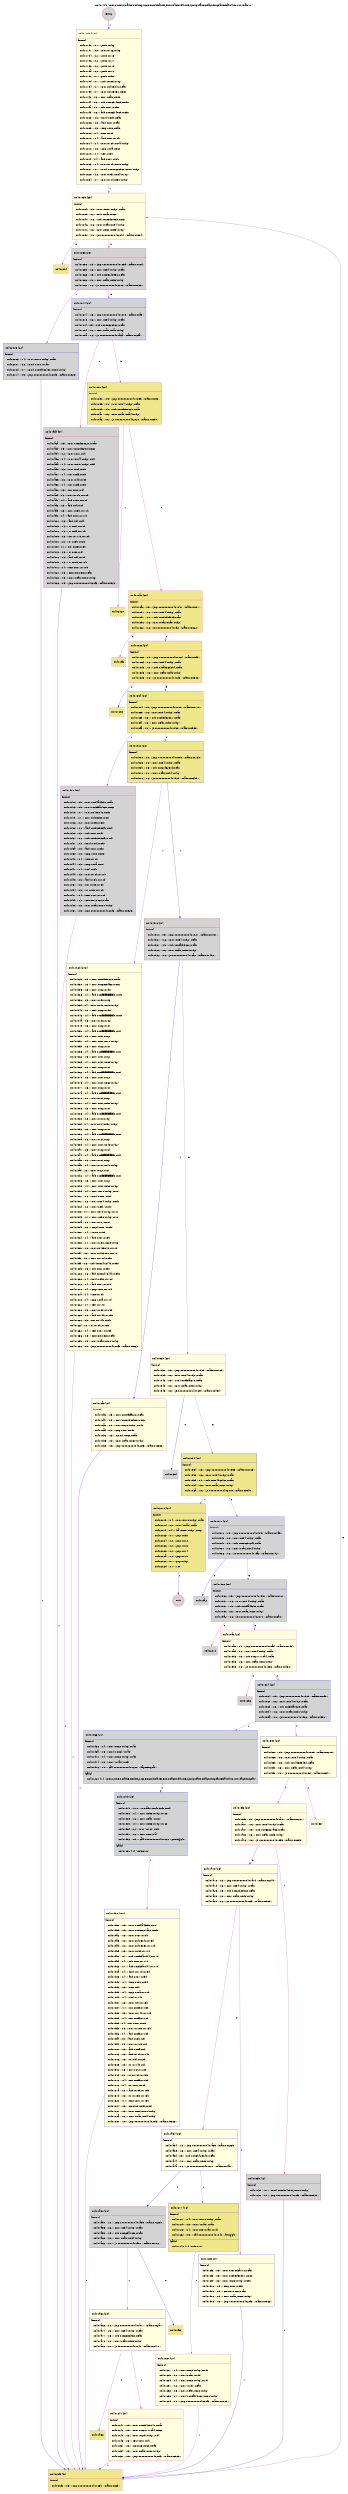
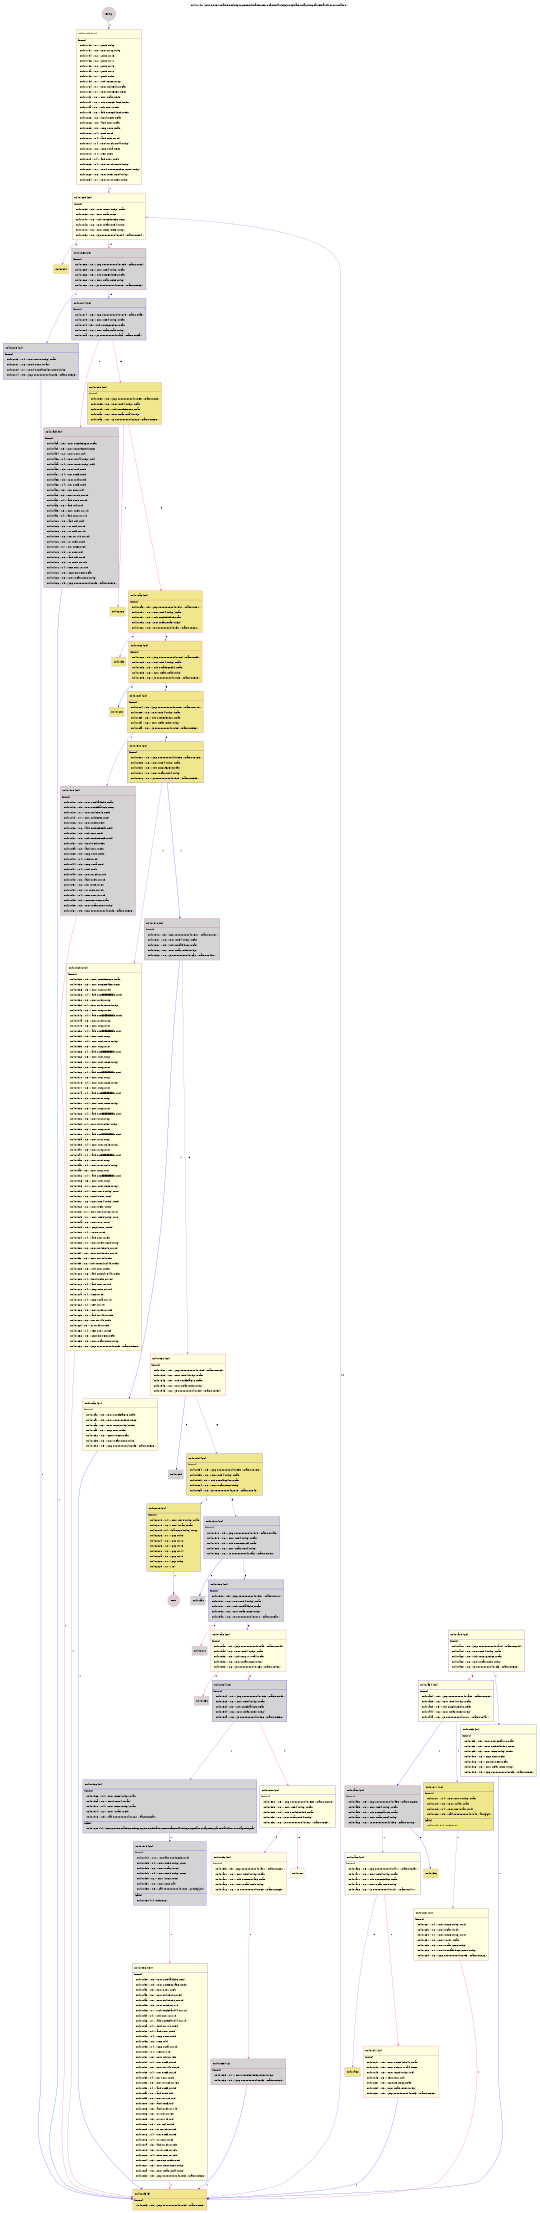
edge "0x4019fc [28]" -> "0x401a18 [28]": removed, label "3"
